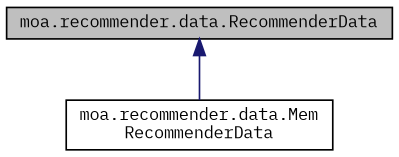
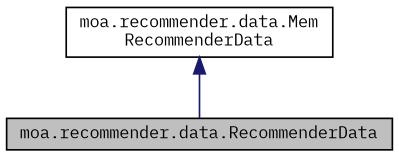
edge "moa.recommender.data.Mem RecommenderData" -> "moa.recommender.data.RecommenderData": reversed
